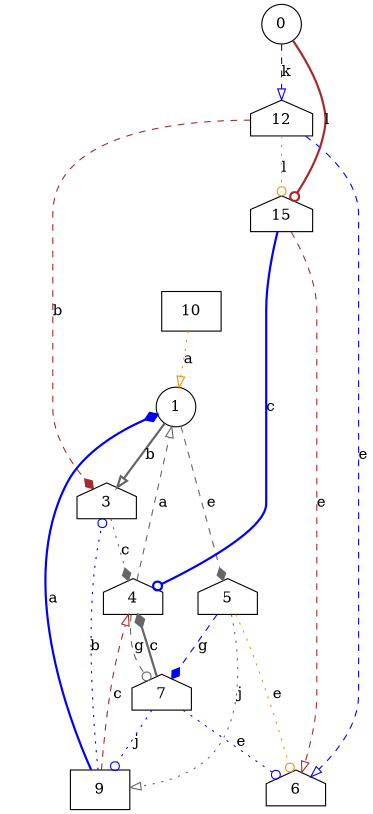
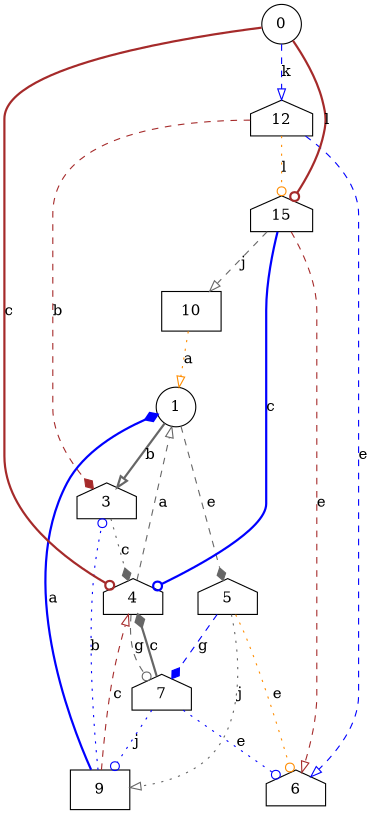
edge "0" -> "4": added, label "c"
edge "15" -> "10": added, label "j"
